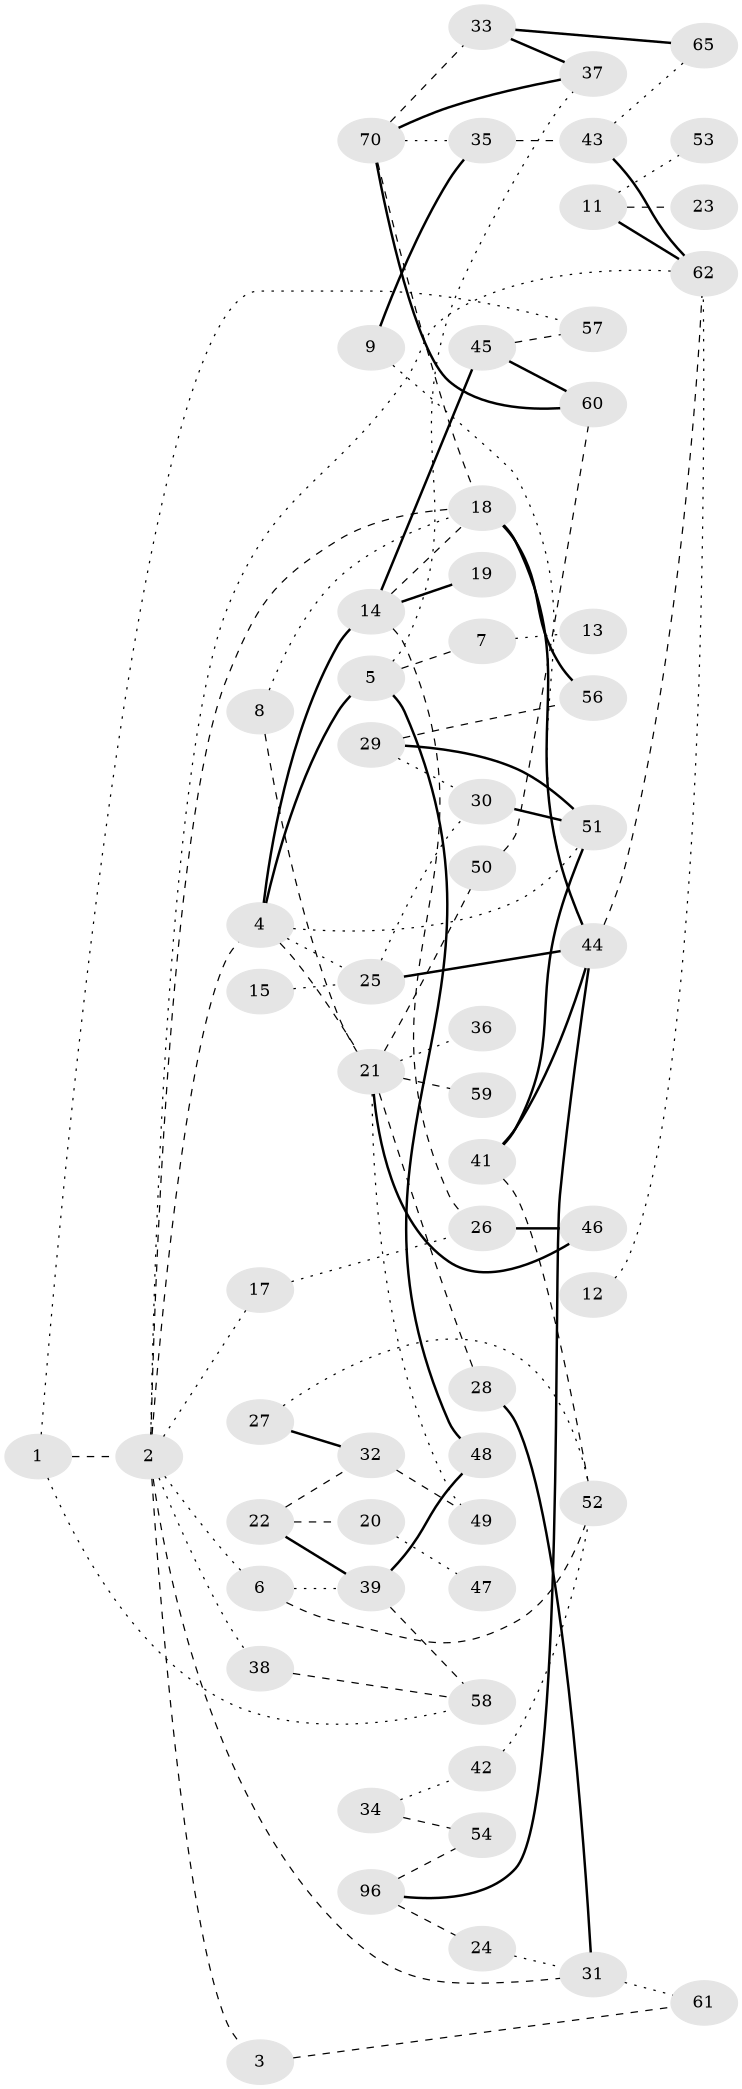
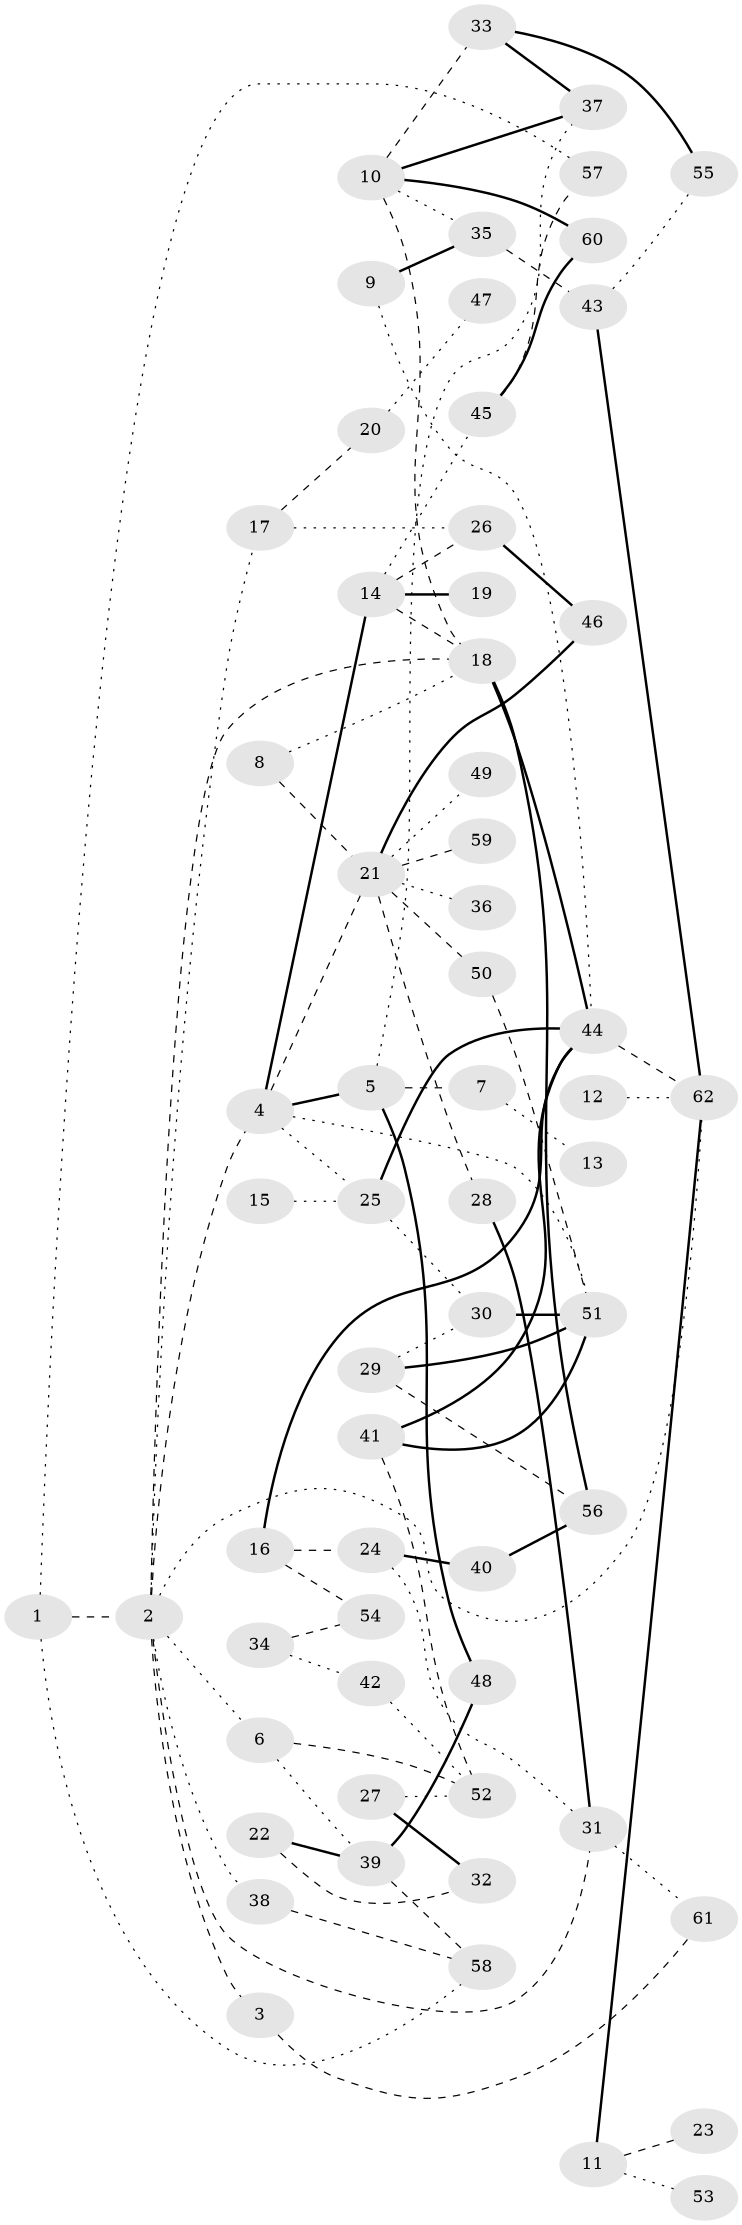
node "65": label "65" -> "55"
node "70": label "70" -> "10"
edge "45" -- "14": style bold -> dotted
edge "60" -- "50": now "51" -- "50"
edge "32" -- "49": removed
edge "22" -- "20": now "17" -- "20"
node "40": added
node "96": label "96" -> "16"
